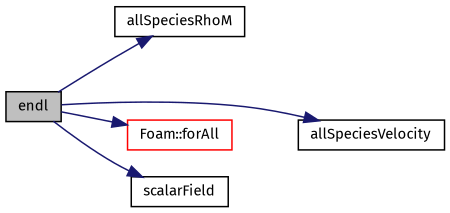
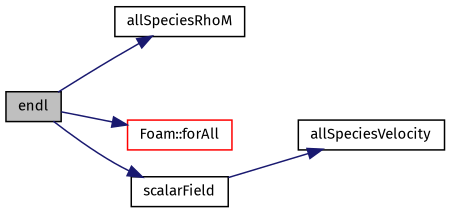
edge "endl" -> "allSpeciesVelocity": now "scalarField" -> "allSpeciesVelocity"
